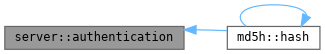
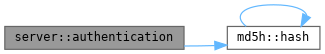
edge "md5h::hash" -> "server::authentication": reversed
